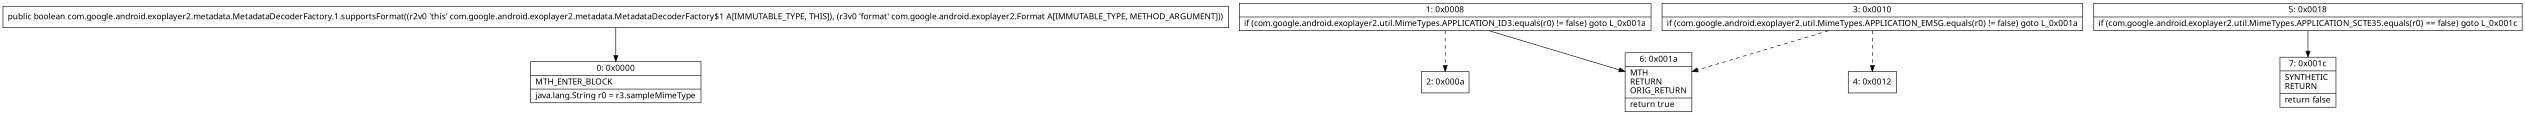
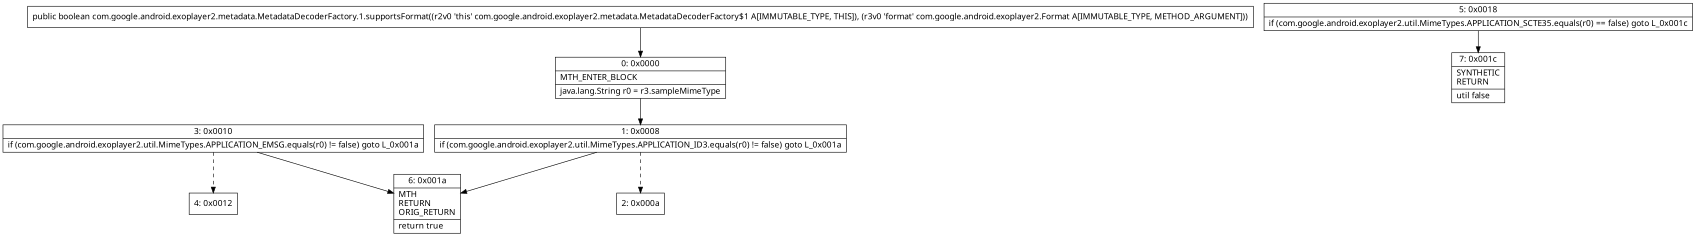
edge "3: 0x0010" -> "6: 0x001a": style dashed -> solid
node "7: 0x001c": text "return false" -> "util false"
edge "0: 0x0000" -> "1: 0x0008": added
